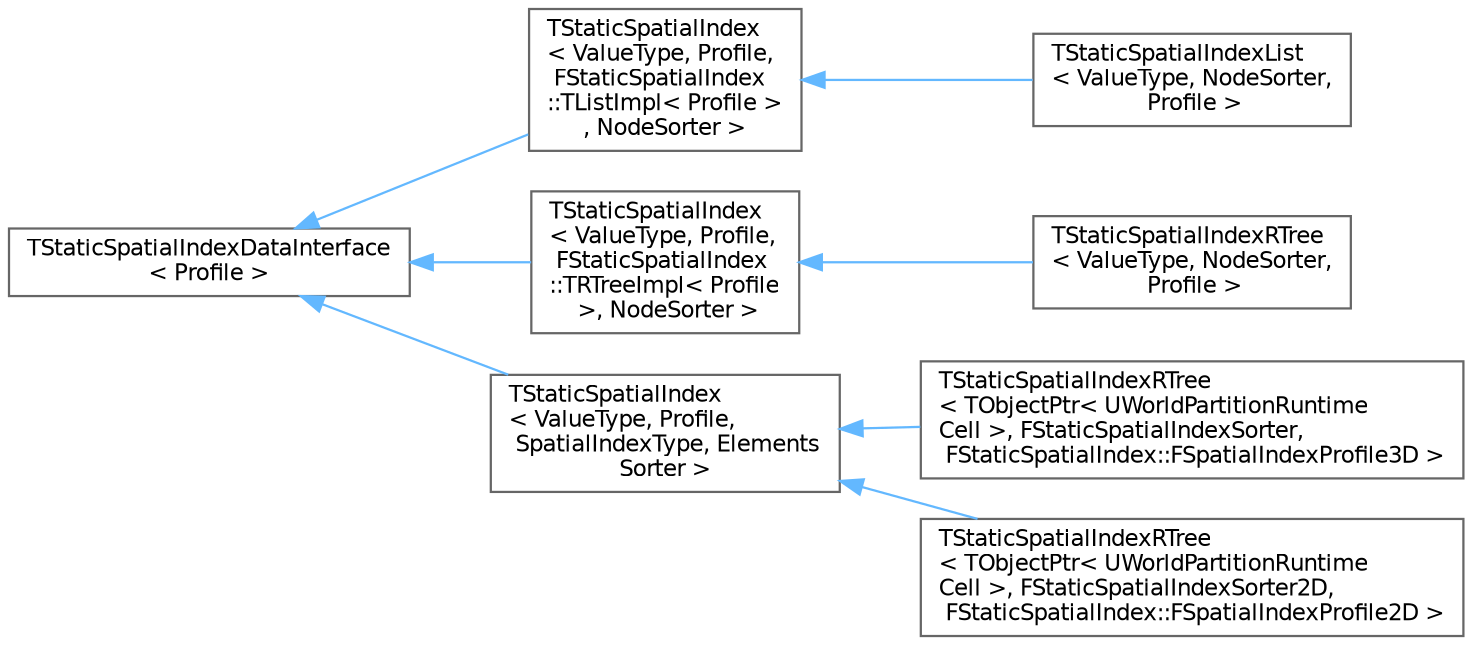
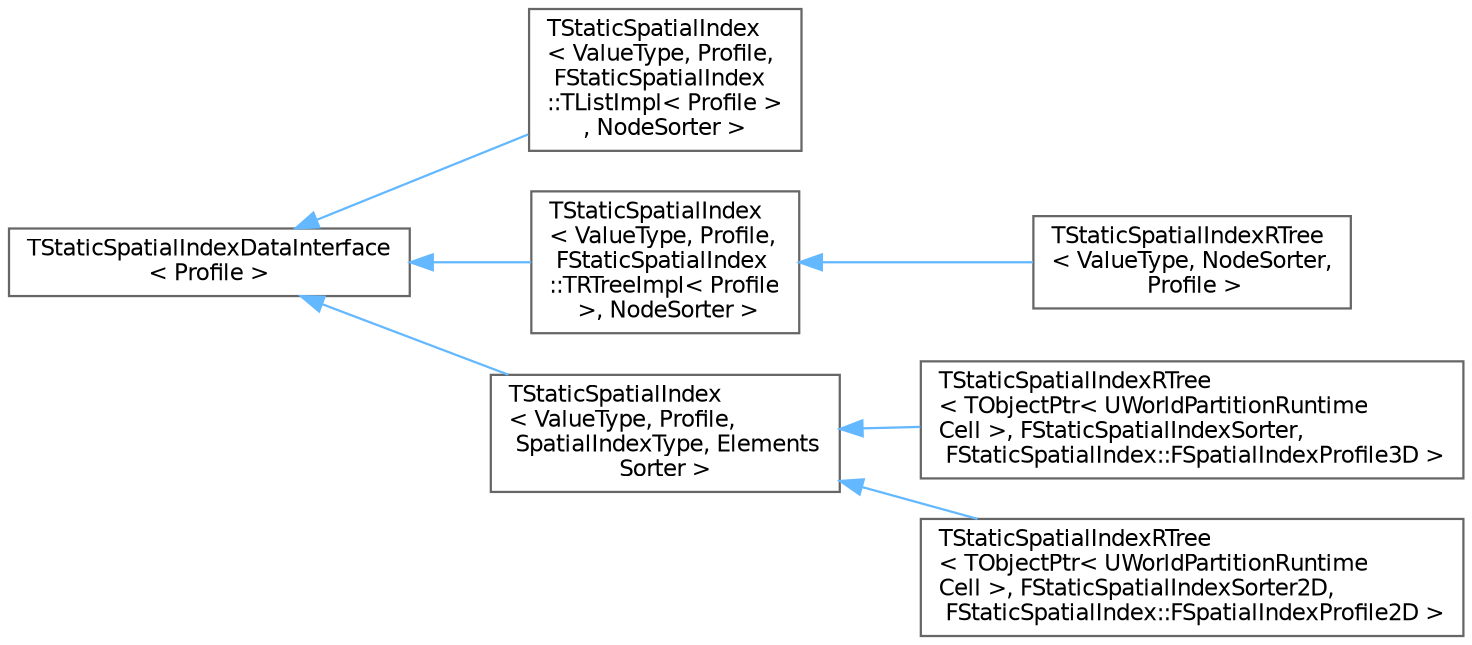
node "TStaticSpatialIndexList < ValueType, NodeSorter, Profile >": removed
